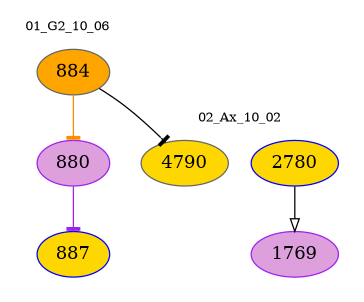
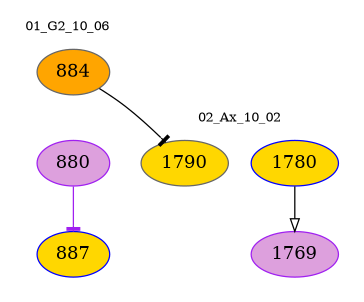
edge "884" -> "880": removed
node "4790": label "4790" -> "1790"
node "2780": label "2780" -> "1780"
